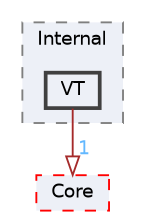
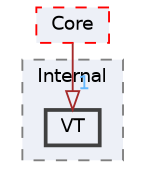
edge "VT" -> "Core": reversed
